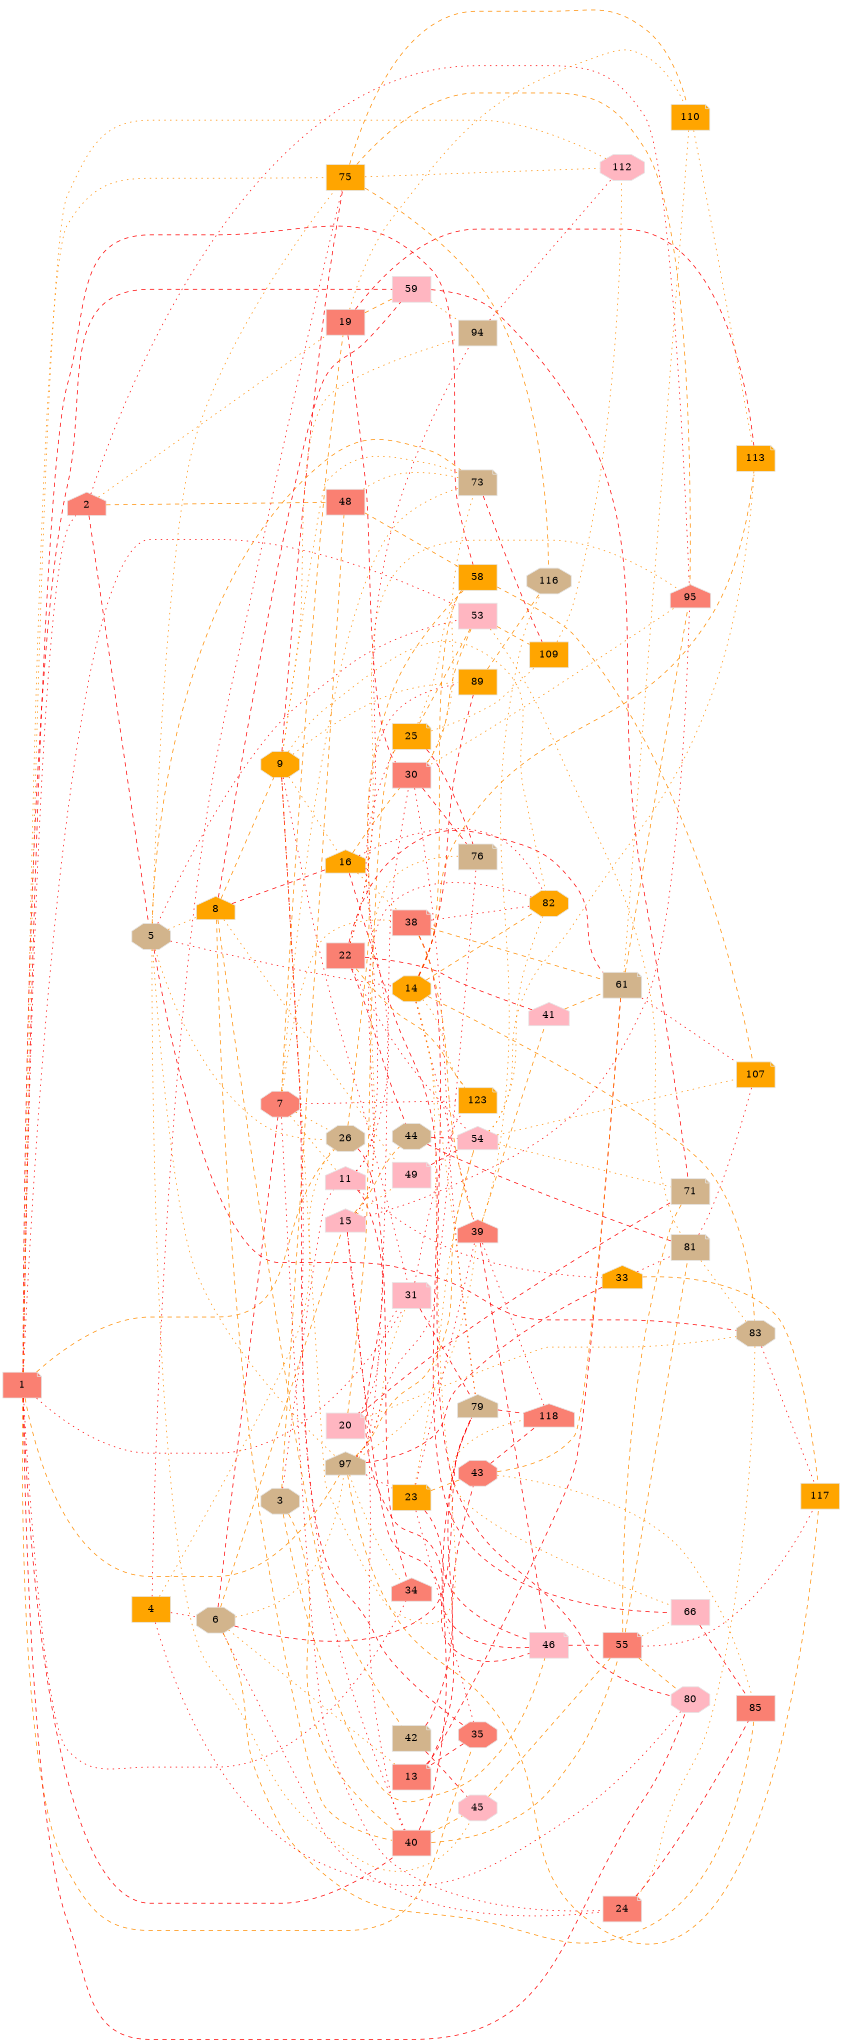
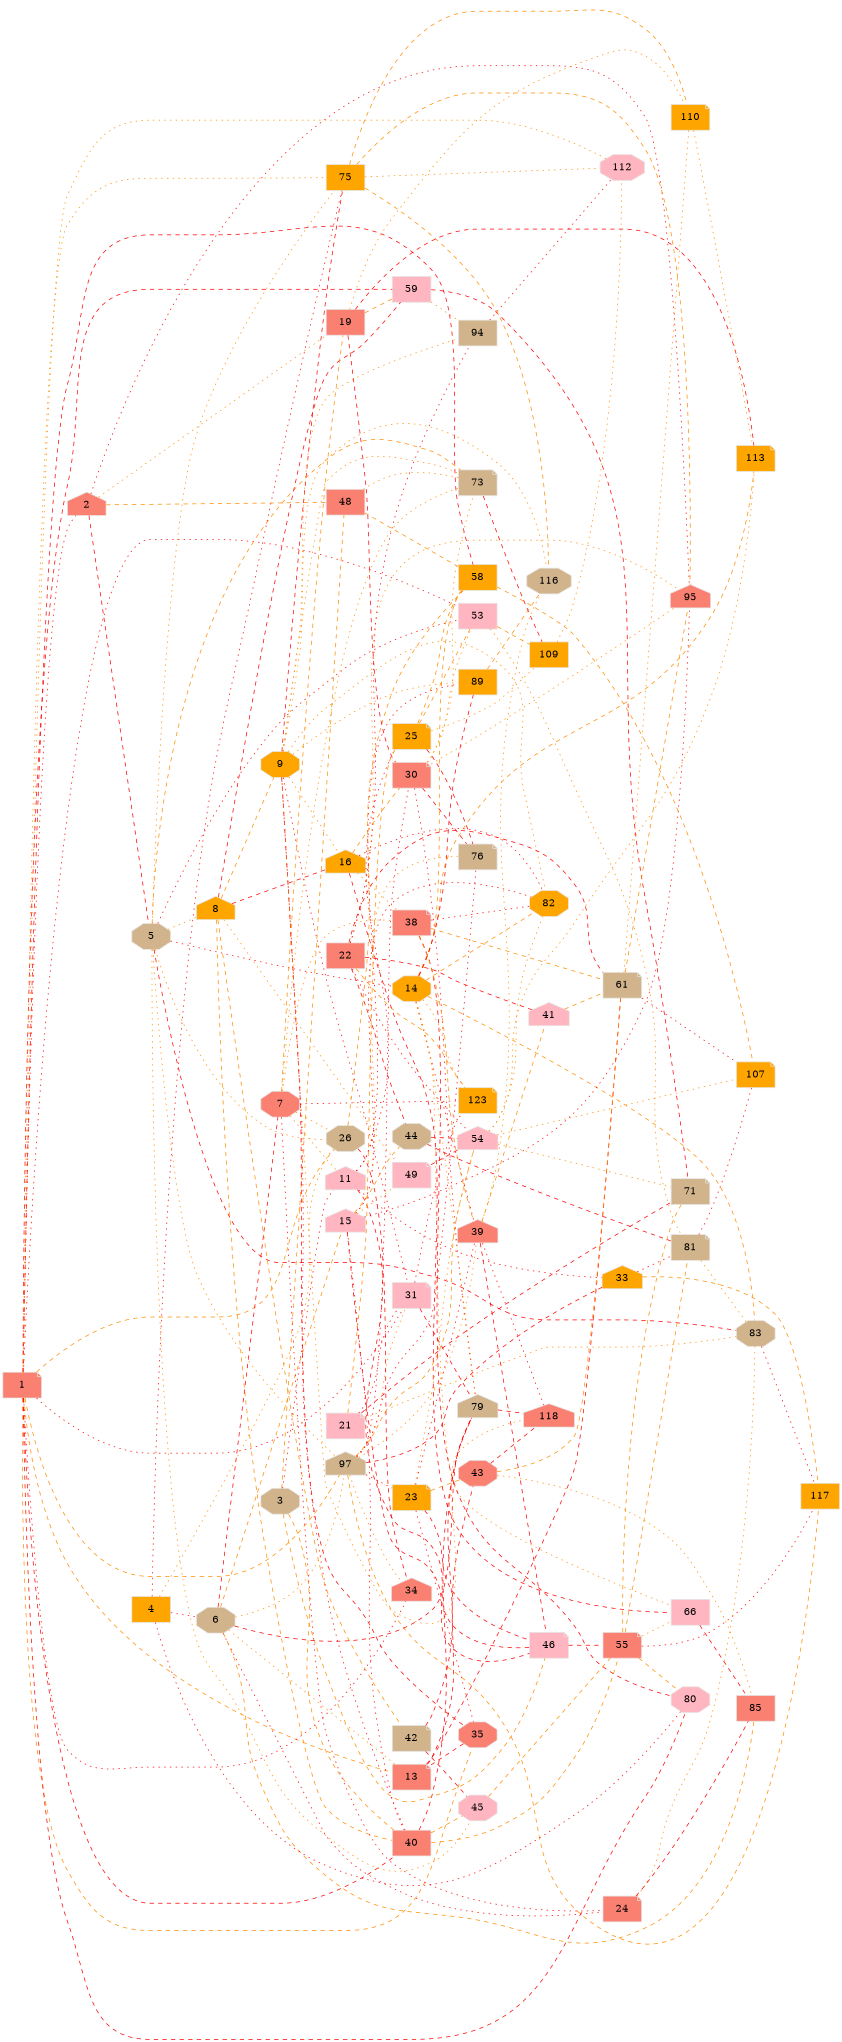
edge "116" -- "9": added
edge "58" -- "25": style dotted -> dashed
edge "53" -- "30": style dashed -> dotted
node "20": label "20" -> "21"
edge "1" -- "13": added
